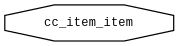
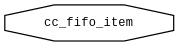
node "cc_item_item": label "cc_item_item" -> "cc_fifo_item"
